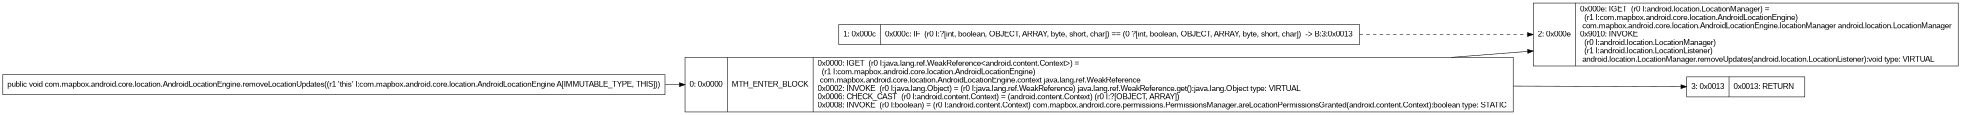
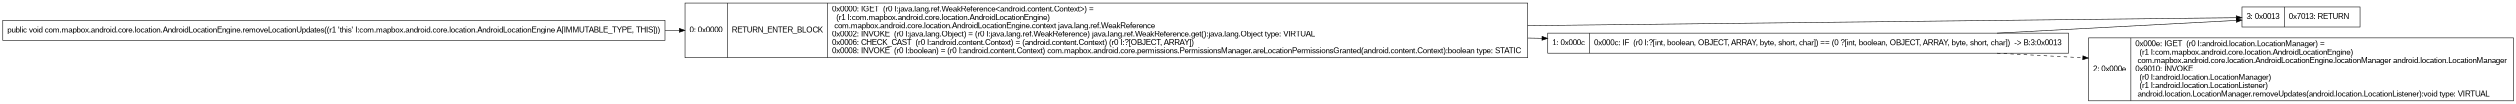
edge "1: 0x000c" -> "3: 0x0013": added
edge "0: 0x0000" -> "2: 0x000e": now "0: 0x0000" -> "1: 0x000c"
node "0: 0x0000": text "MTH_ENTER_BLOCK" -> "RETURN_ENTER_BLOCK"
node "3: 0x0013": text "0x0013: RETURN" -> "0x7013: RETURN"
